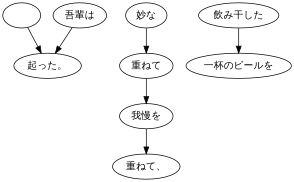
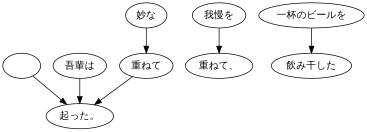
edge "飲み干した" -> "一杯のビールを": reversed
edge "重ねて" -> "我慢を": now "重ねて" -> "起った。"
